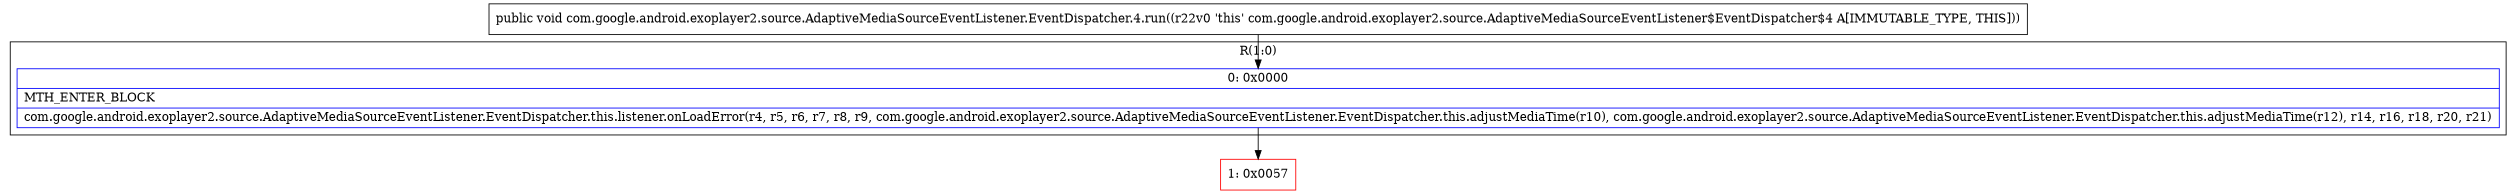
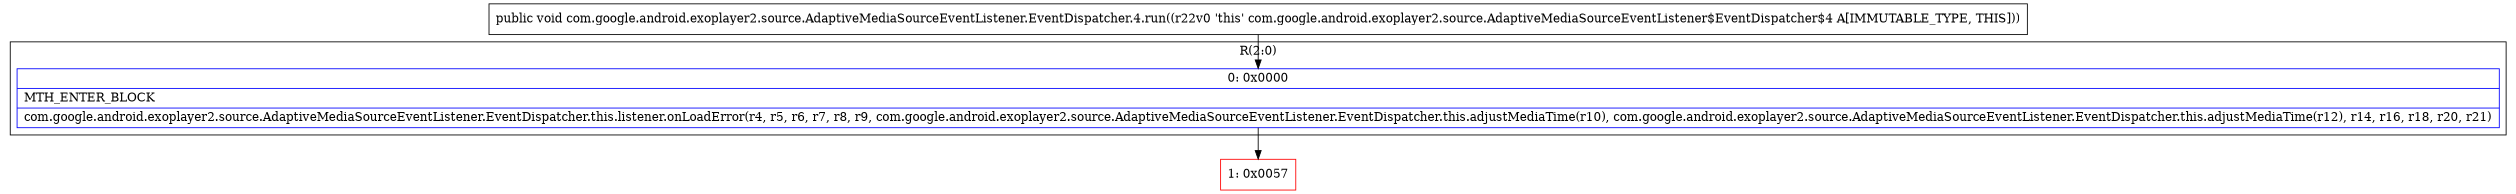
cluster "R(1:0)": label "R(1:0)" -> "R(2:0)"
